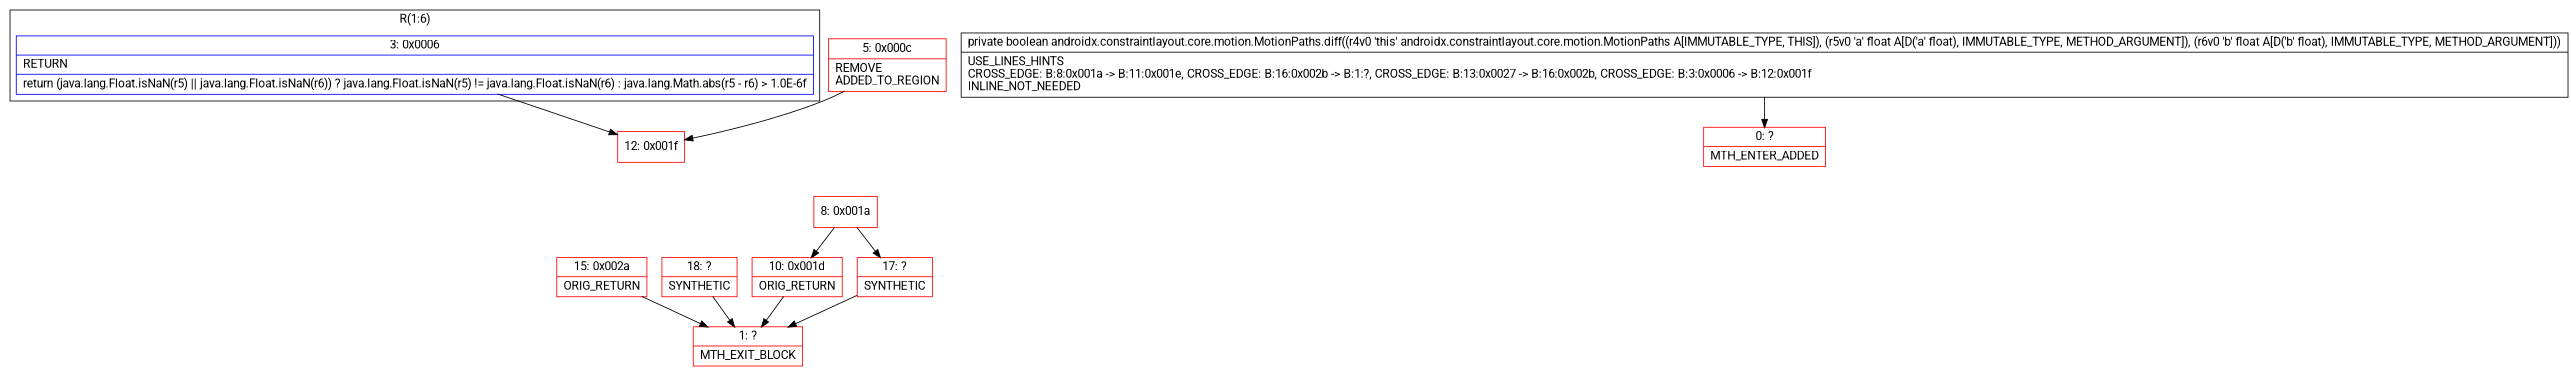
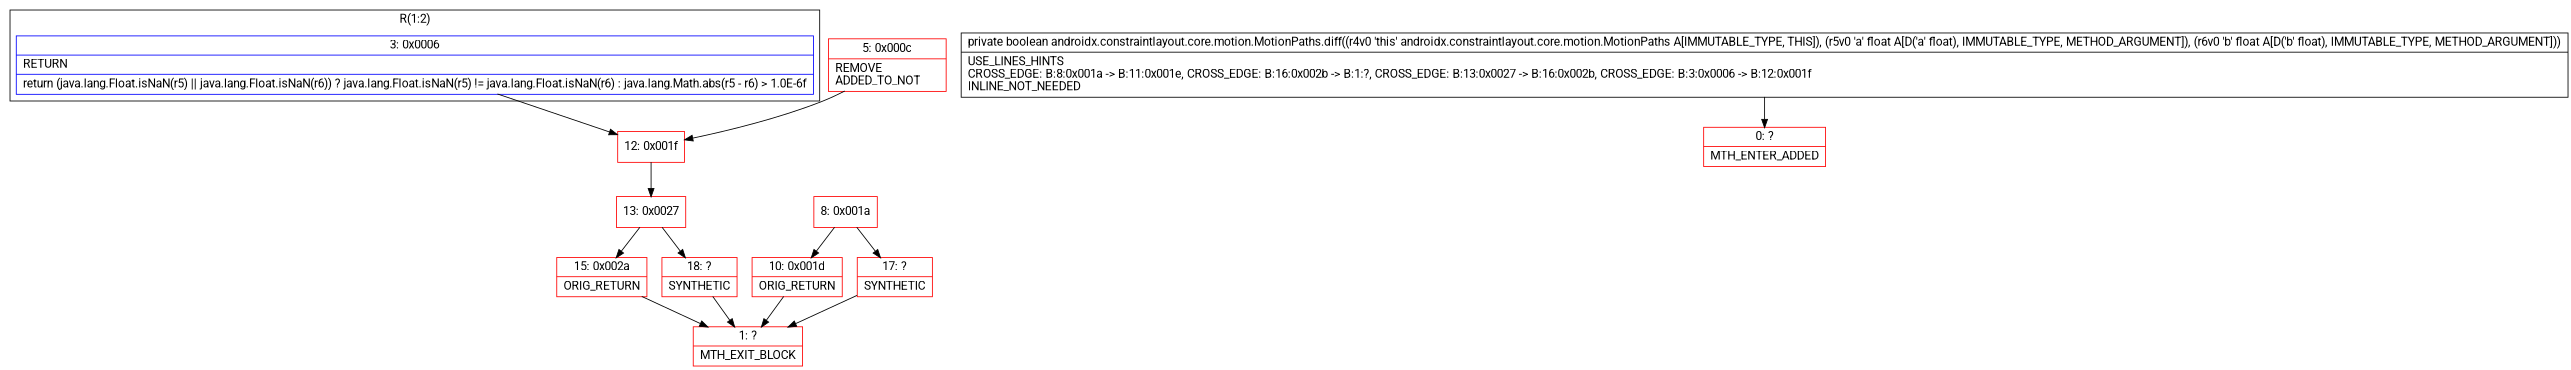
cluster "R(1:6)": label "R(1:6)" -> "R(1:2)"
node "5: 0x000c": text "ADDED_TO_REGION" -> "ADDED_TO_NOT"
node "13: 0x0027": added
